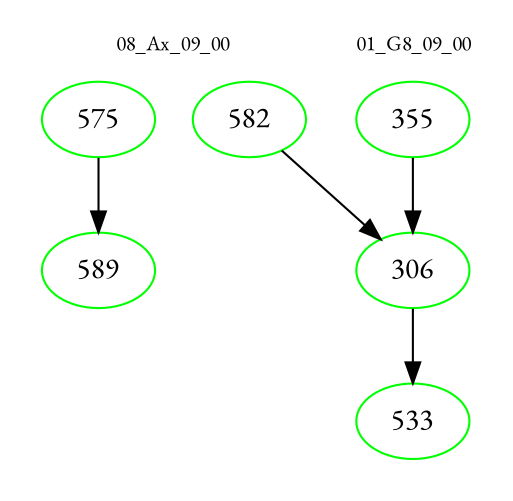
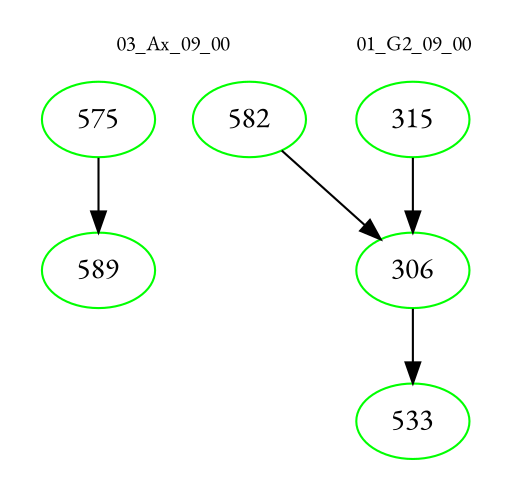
cluster "08_Ax_09_00": label "08_Ax_09_00" -> "03_Ax_09_00"
cluster "01_G8_09_00": label "01_G8_09_00" -> "01_G2_09_00"
node "355": label "355" -> "315"
